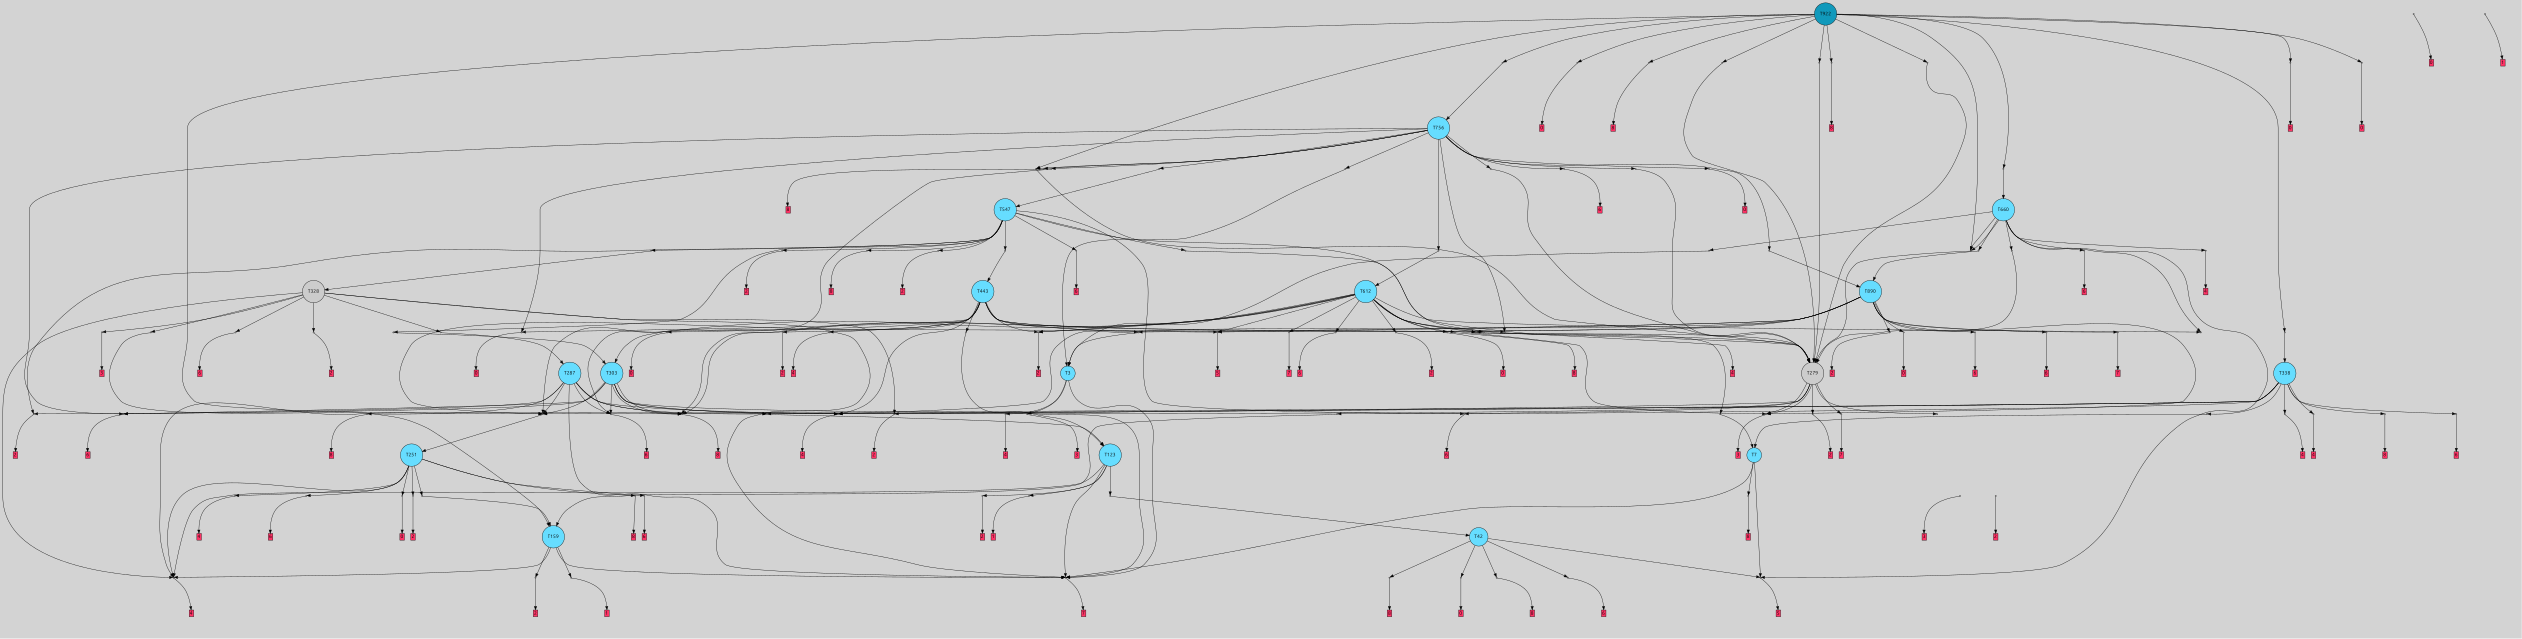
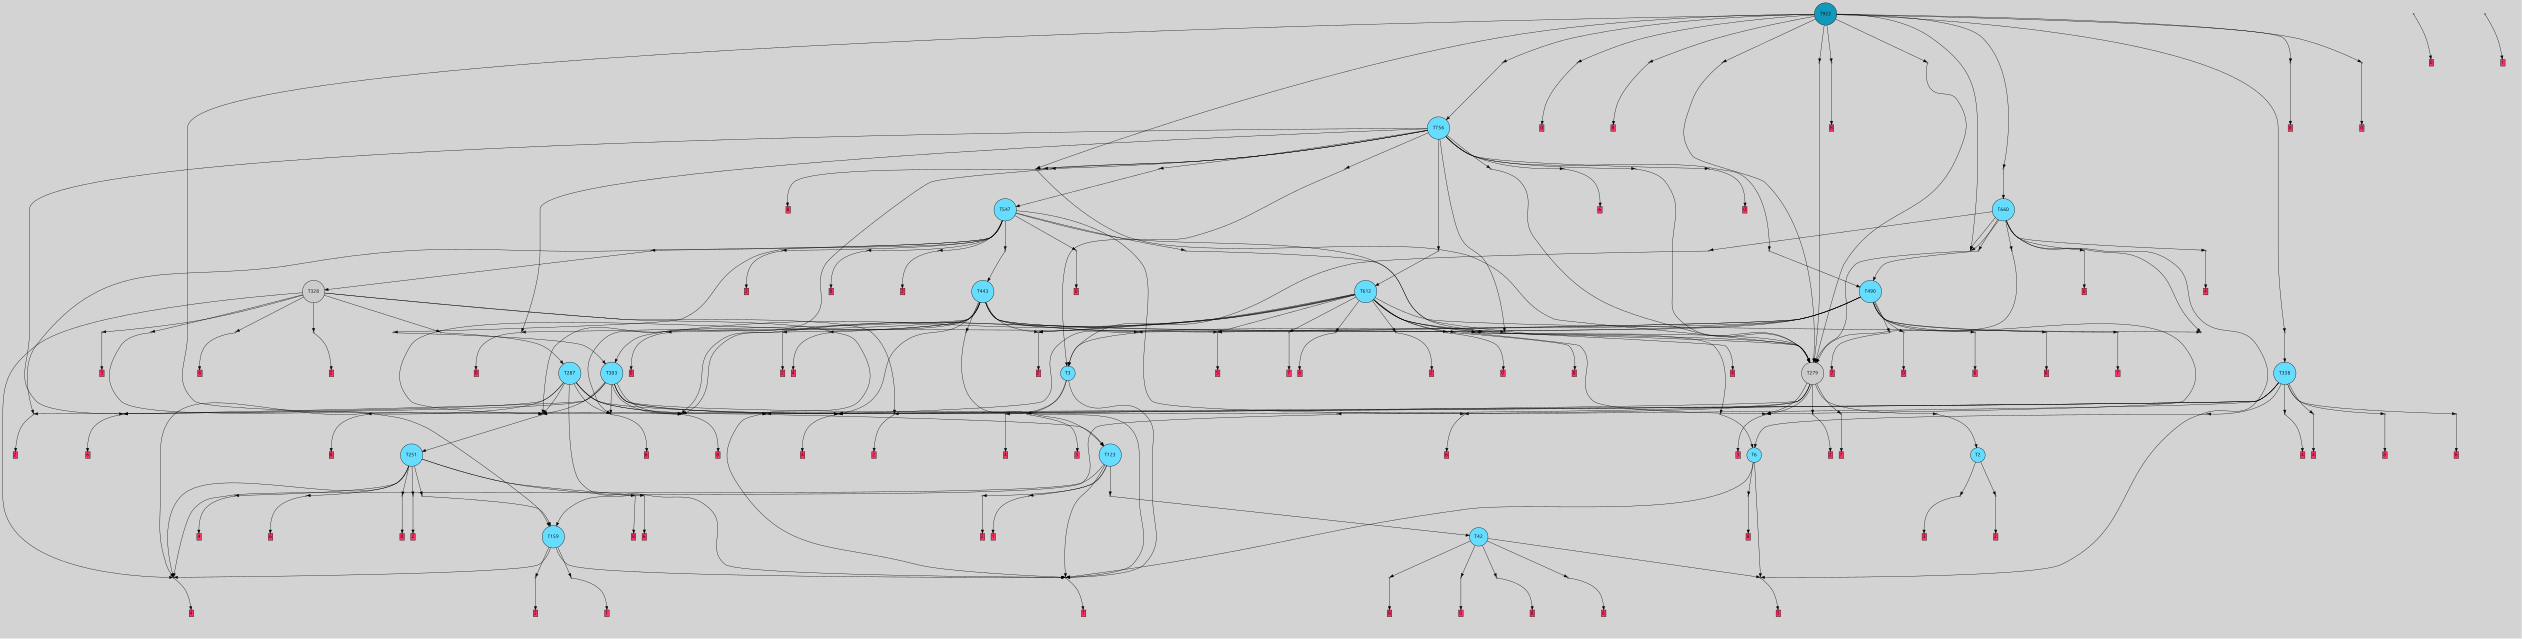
node "T890": label "T890" -> "T490"
node "T7": label "T7" -> "T6"
node "T2": added
